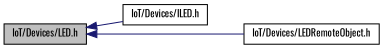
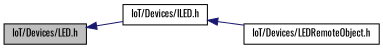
edge "IoT/Devices/LEDRemoteObject.h" -> "IoT/Devices/LED.h": now "IoT/Devices/LEDRemoteObject.h" -> "IoT/Devices/ILED.h"
